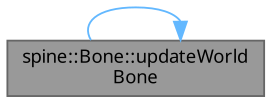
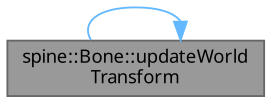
node "spine::Bone::updateWorld Bone": label "spine::Bone::updateWorld Bone" -> "spine::Bone::updateWorld Transform"
